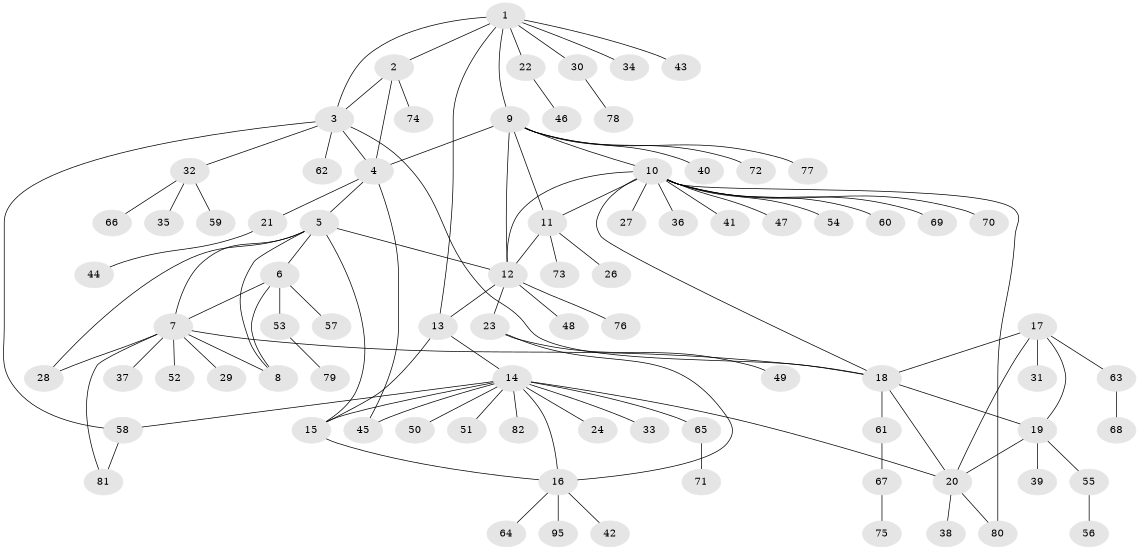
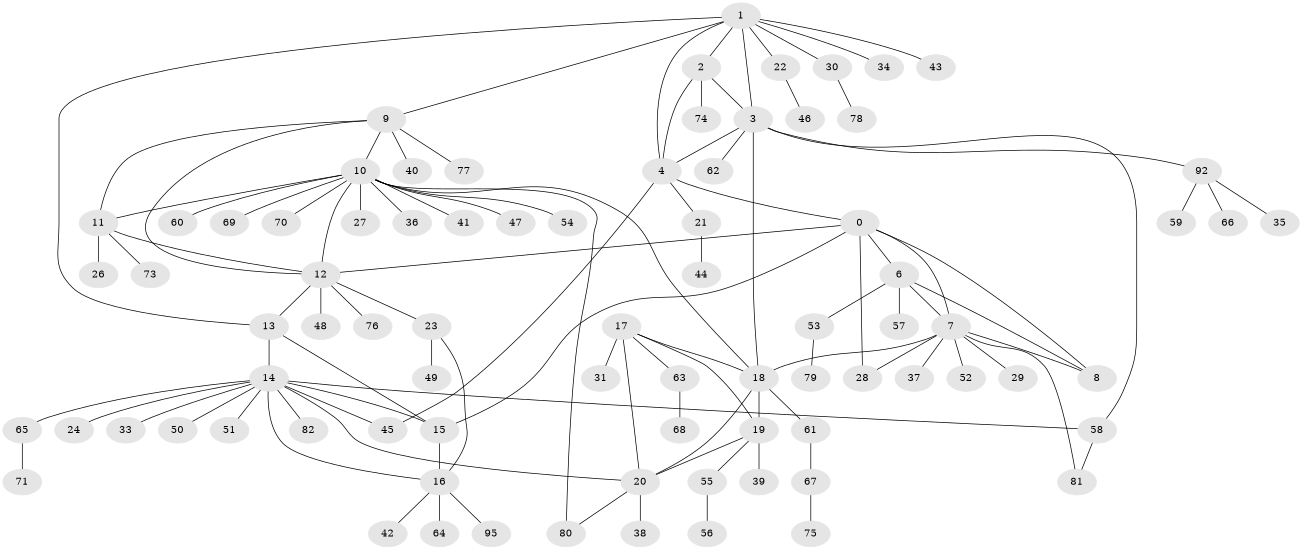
edge "9" -- "4": now "1" -- "4"
node "32": label "32" -> "92"
node "72": removed
node "5": label "5" -> "0"
